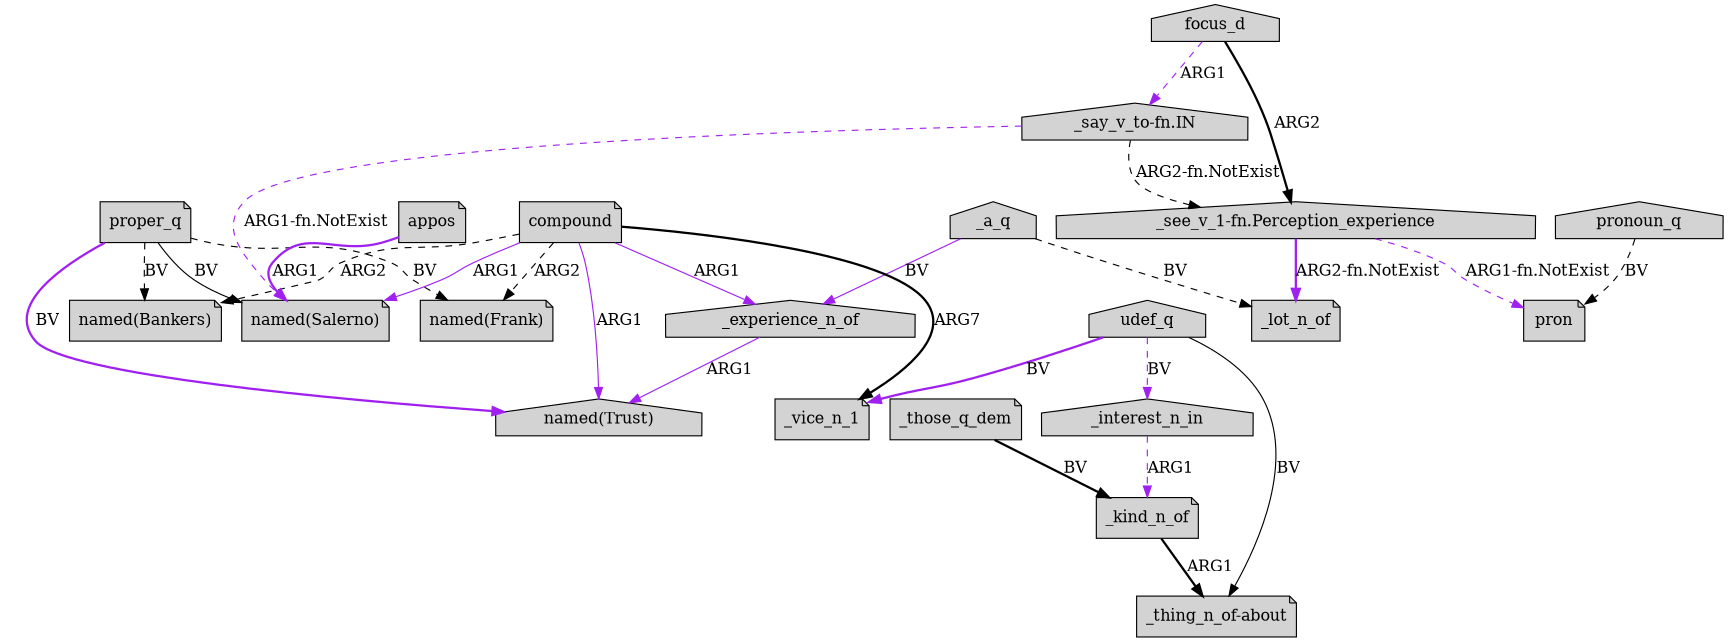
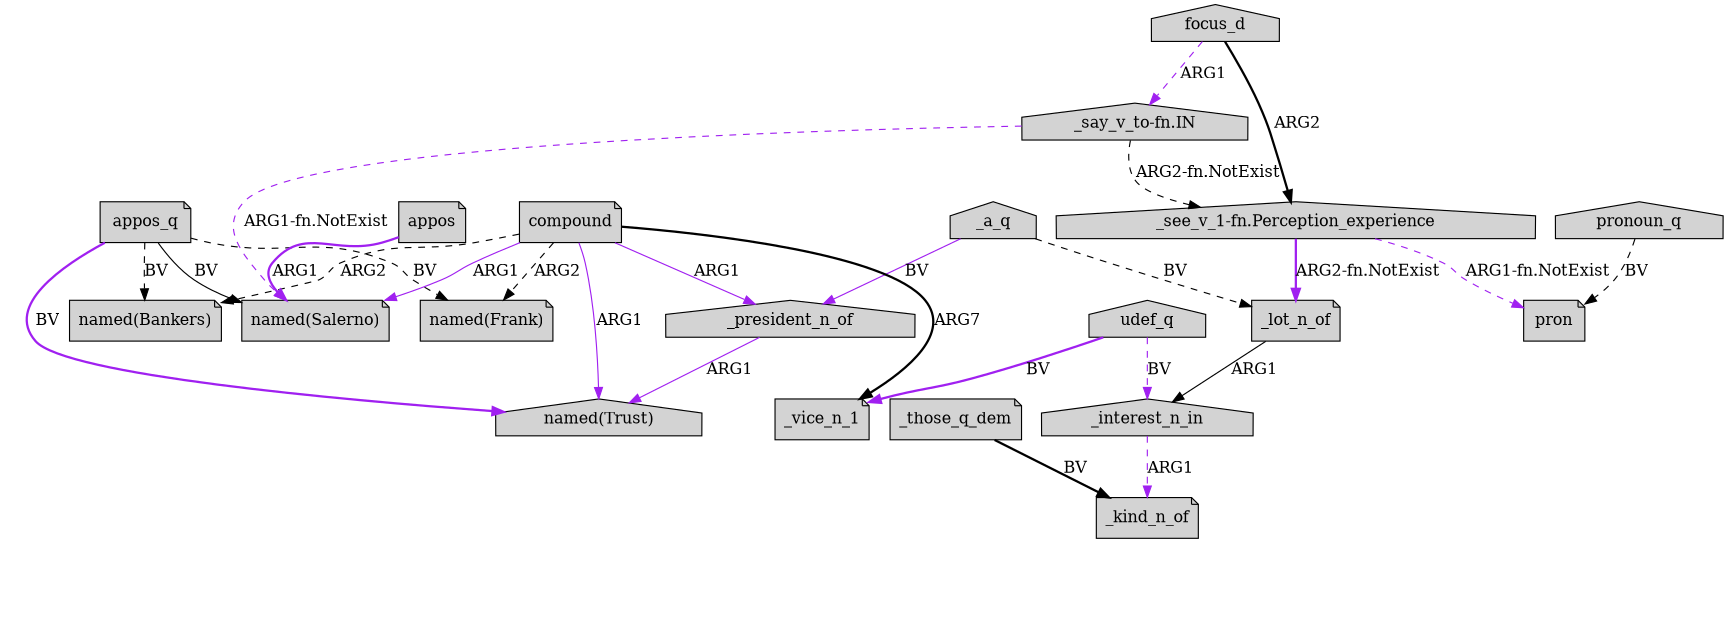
node "proper_q": label "proper_q" -> "appos_q"
node "_experience_n_of": label "_experience_n_of" -> "_president_n_of"
edge "_lot_n_of" -> "_interest_n_in": added, label "ARG1"
node "_thing_n_of-about": removed
